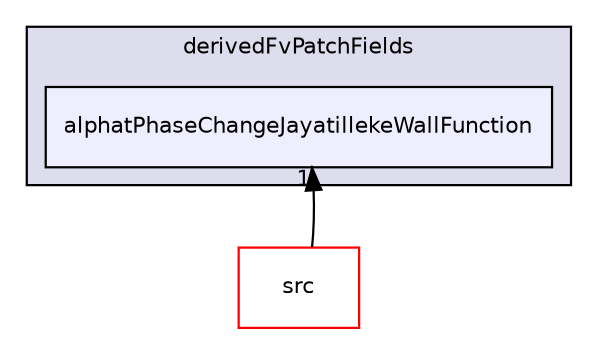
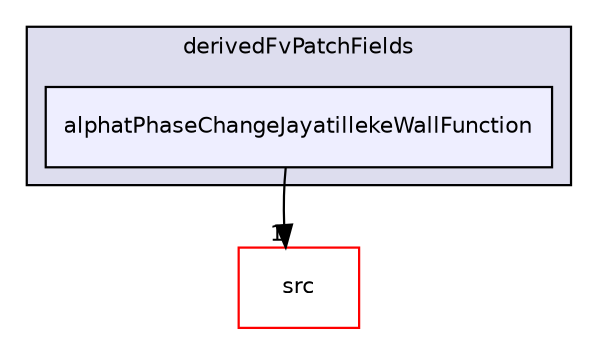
edge "src" -> "alphatPhaseChangeJayatillekeWallFunction": reversed
